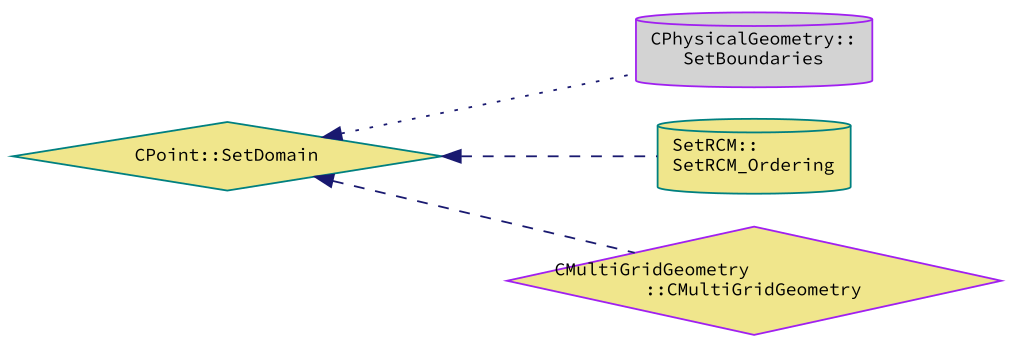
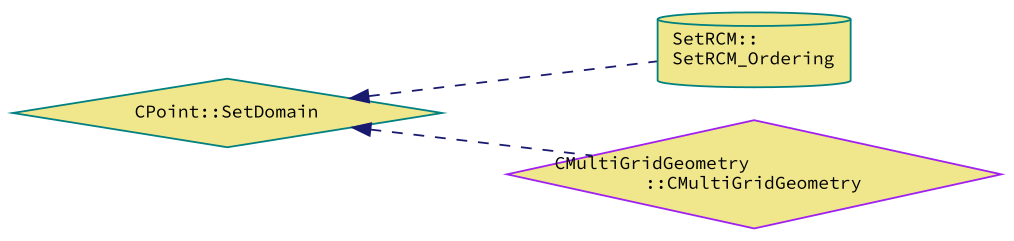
node "CPhysicalGeometry:: SetBoundaries": removed
